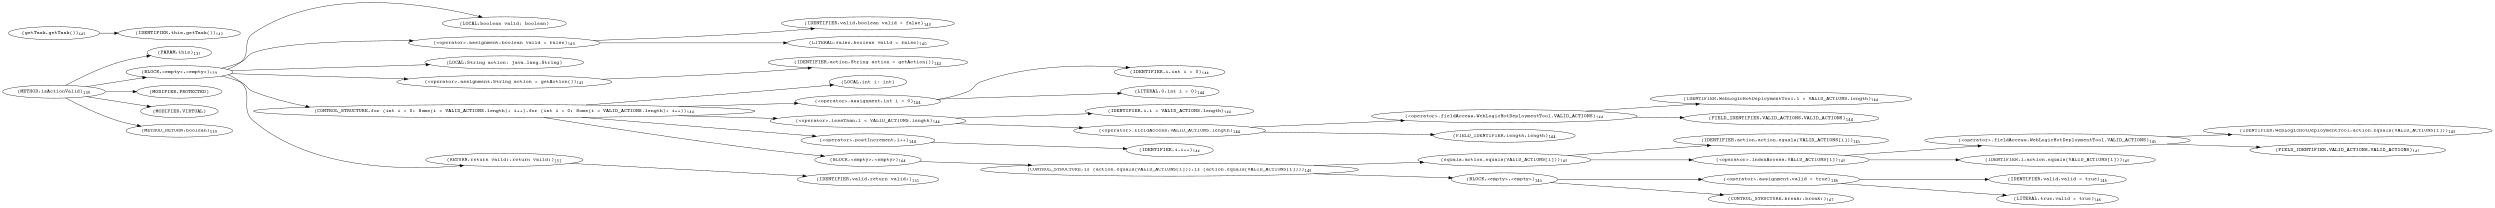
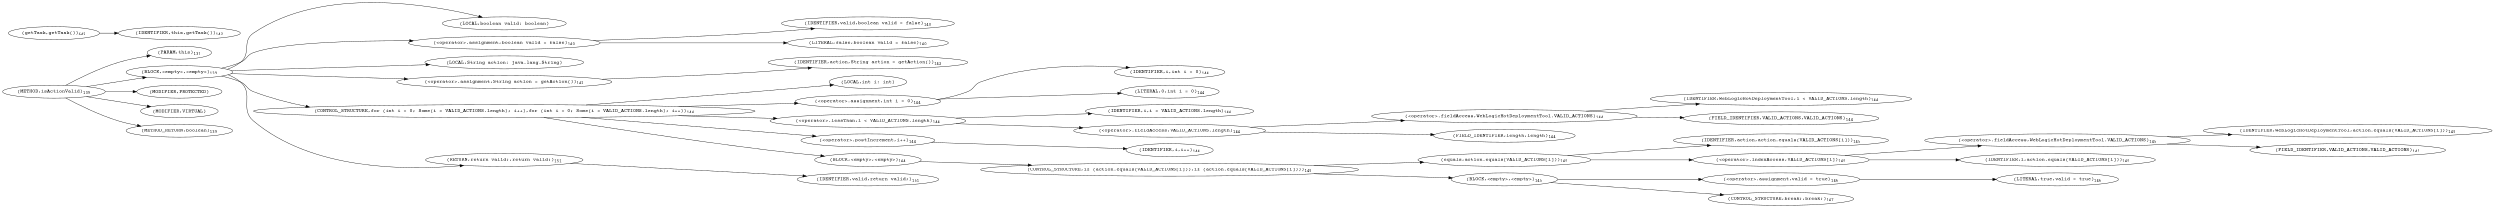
node "(IDENTIFIER,valid,valid = true)": removed
